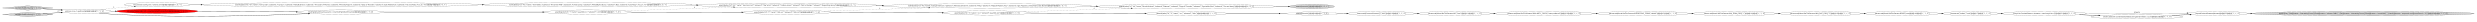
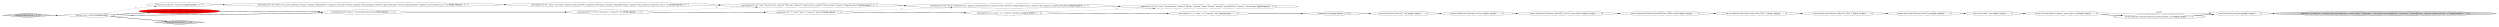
node "assertU(commit())@@@9@@@['0', '0', '1']": removed
node "SolrCore core = h.getCore()@@@3@@@['1', '1', '0']": shape ellipse -> diamond
edge "testMultifieldSimilarity['0', '1', '0']" -> "SolrCore core = h.getCore()@@@3@@@['1', '1', '0']": reversed
